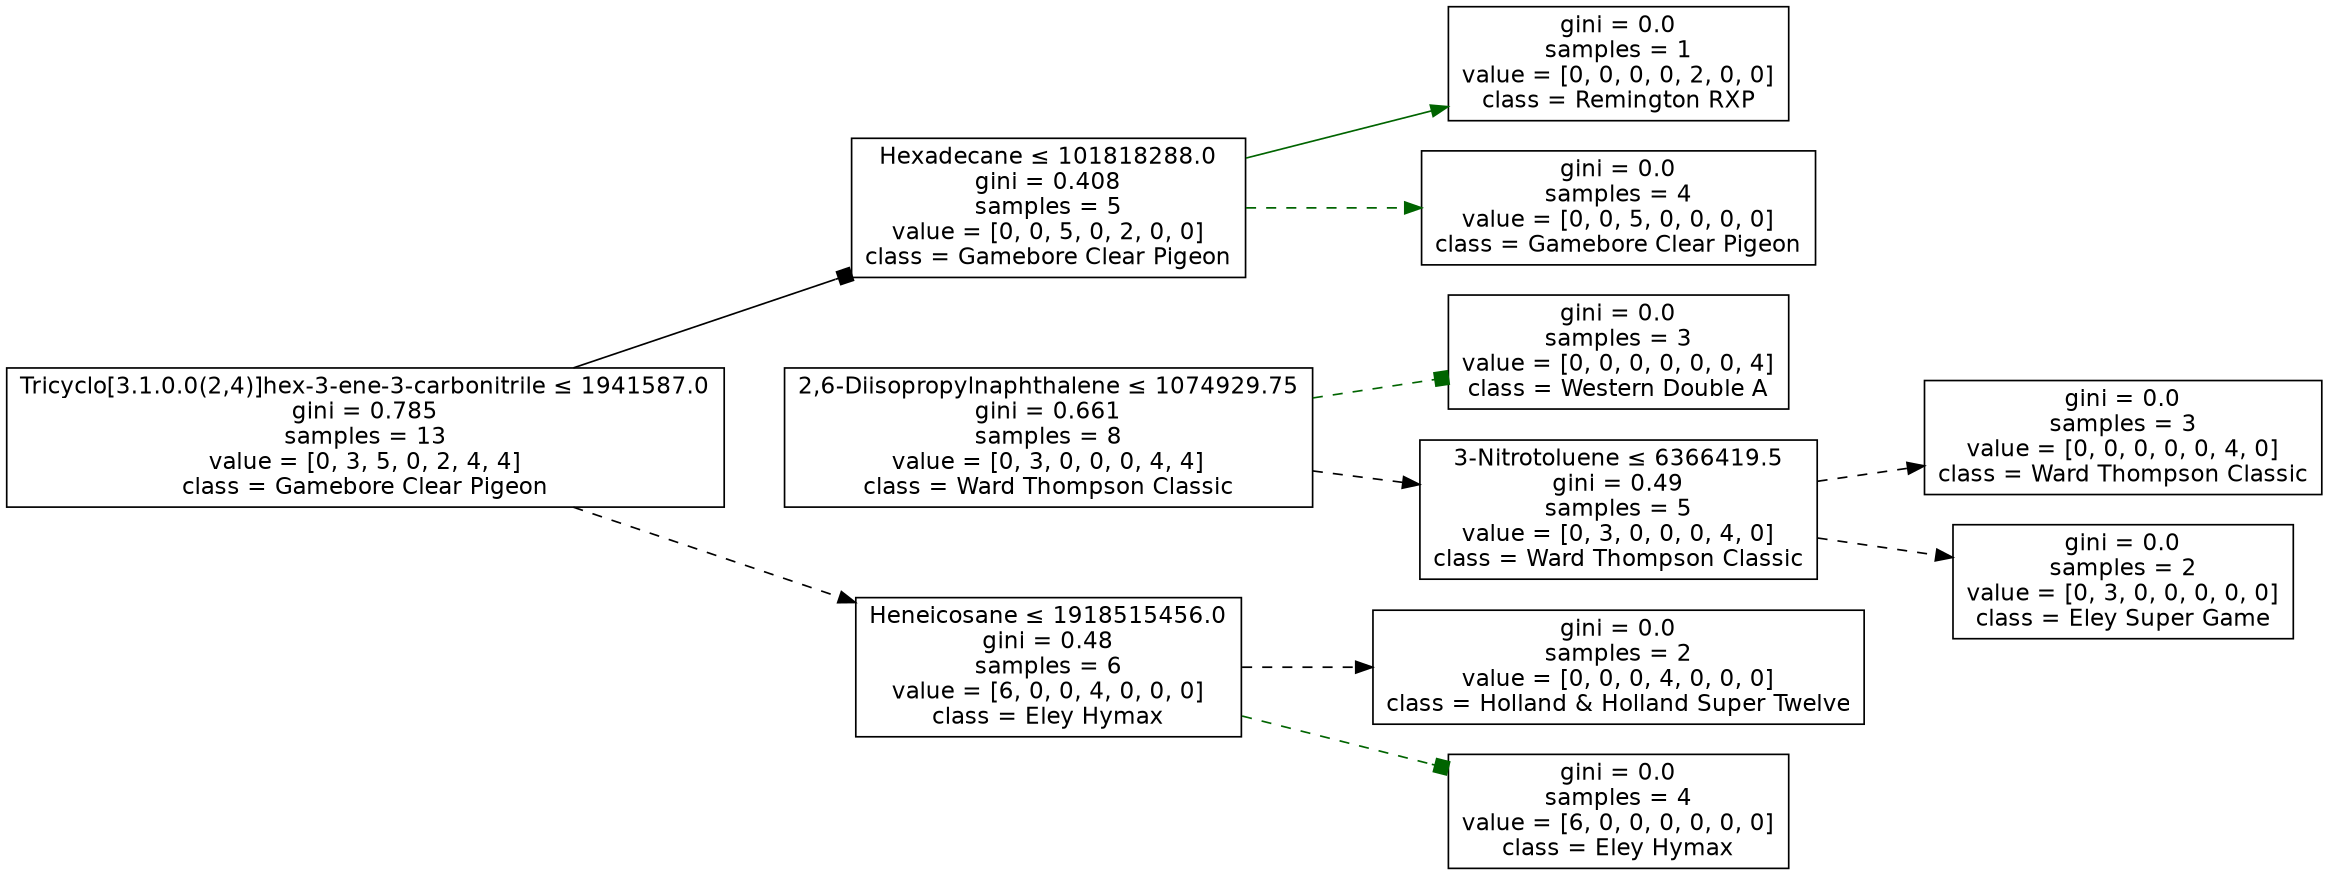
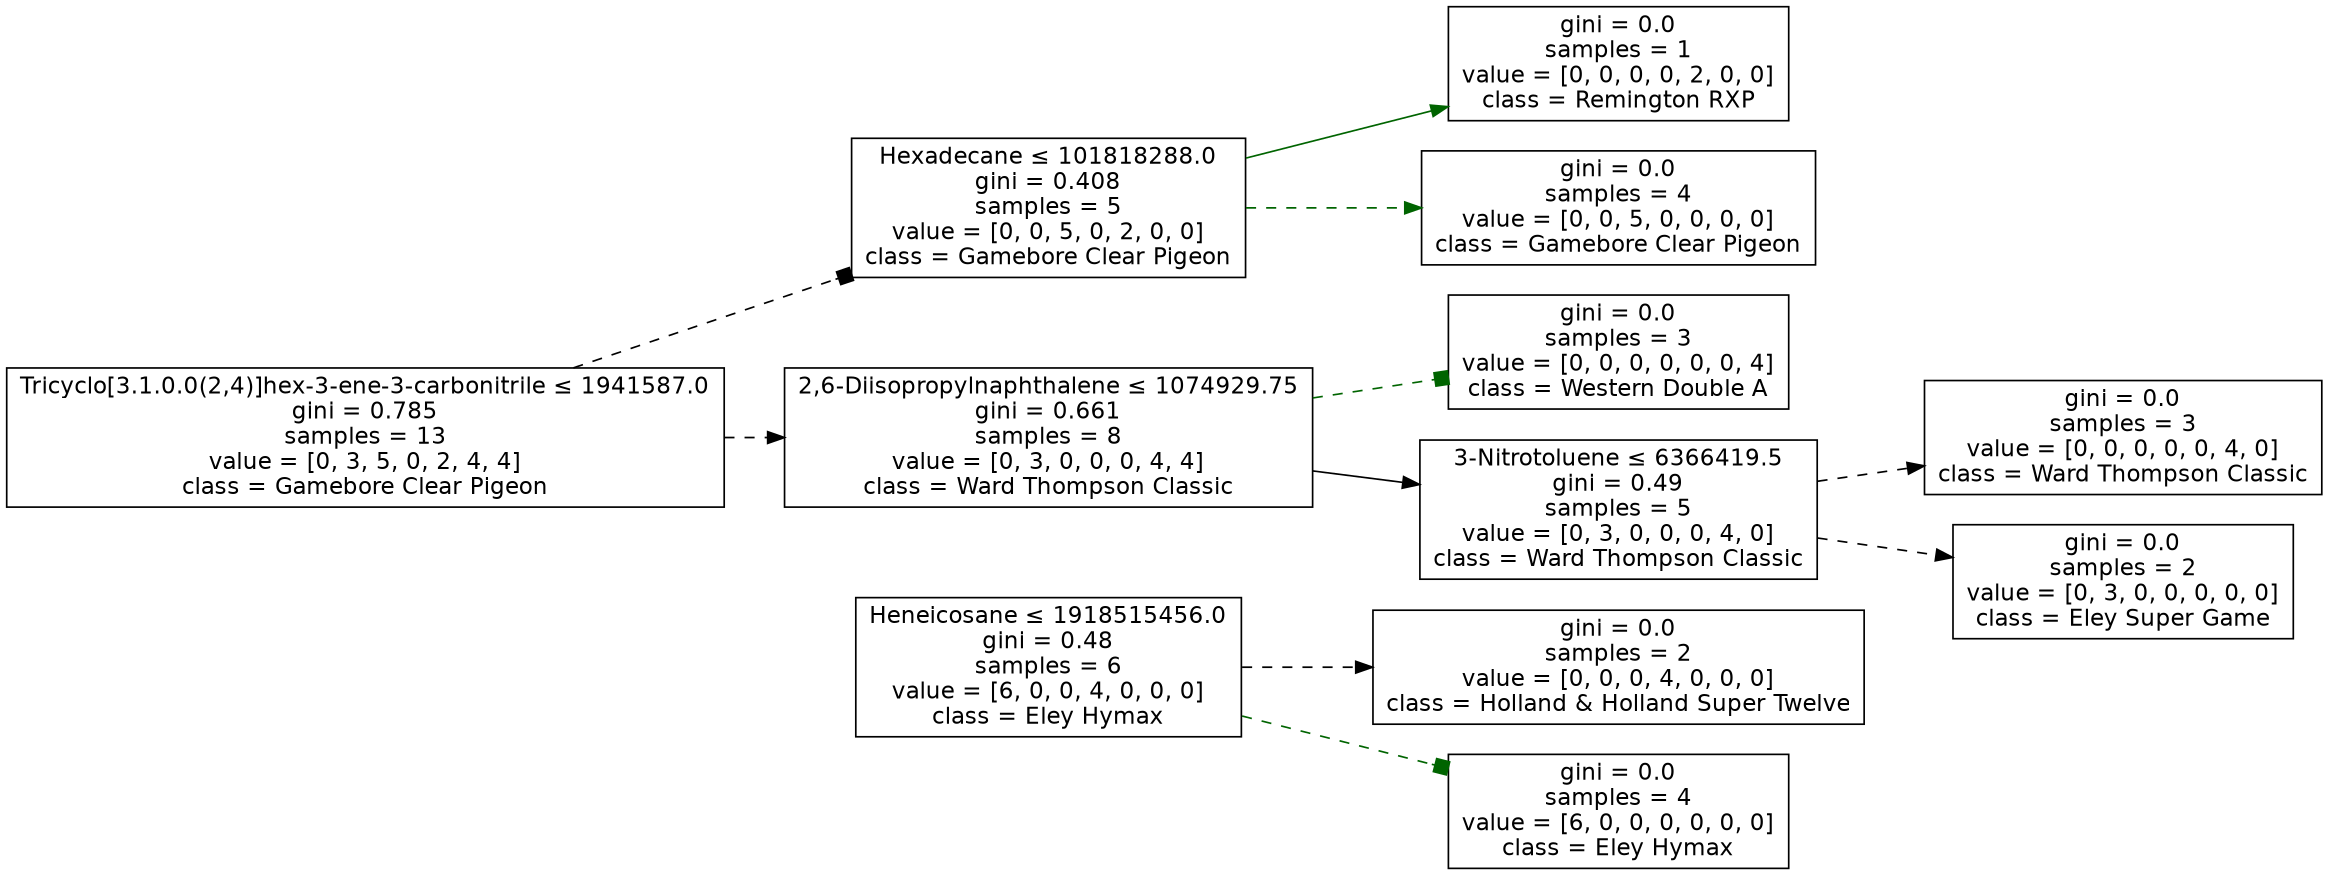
edge "Tricyclo[3.1.0.0(2,4)]hex-3-ene-3-carbonitrile ≤ 1941587.0" -> "Hexadecane ≤ 101818288.0": style solid -> dashed
edge "2,6-Diisopropylnaphthalene ≤ 1074929.75" -> "3-Nitrotoluene ≤ 6366419.5": style dashed -> solid
edge "Tricyclo[3.1.0.0(2,4)]hex-3-ene-3-carbonitrile ≤ 1941587.0" -> "Heneicosane ≤ 1918515456.0": now "Tricyclo[3.1.0.0(2,4)]hex-3-ene-3-carbonitrile ≤ 1941587.0" -> "2,6-Diisopropylnaphthalene ≤ 1074929.75"
